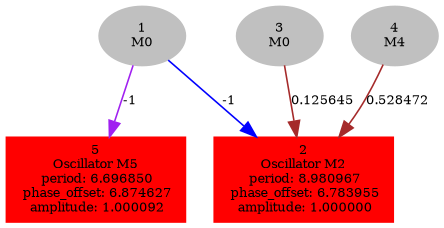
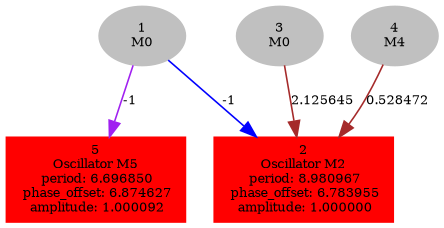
edge "3" -> "2": label "0.125645 " -> "2.125645 "
